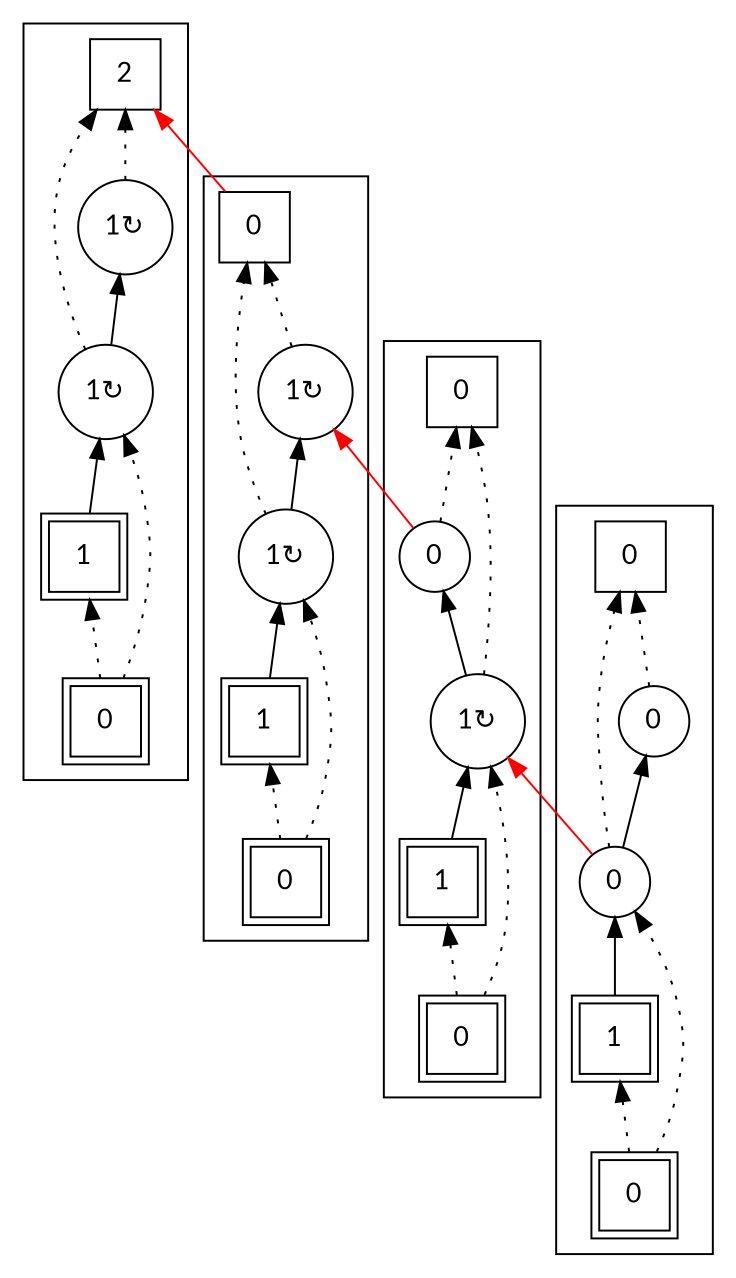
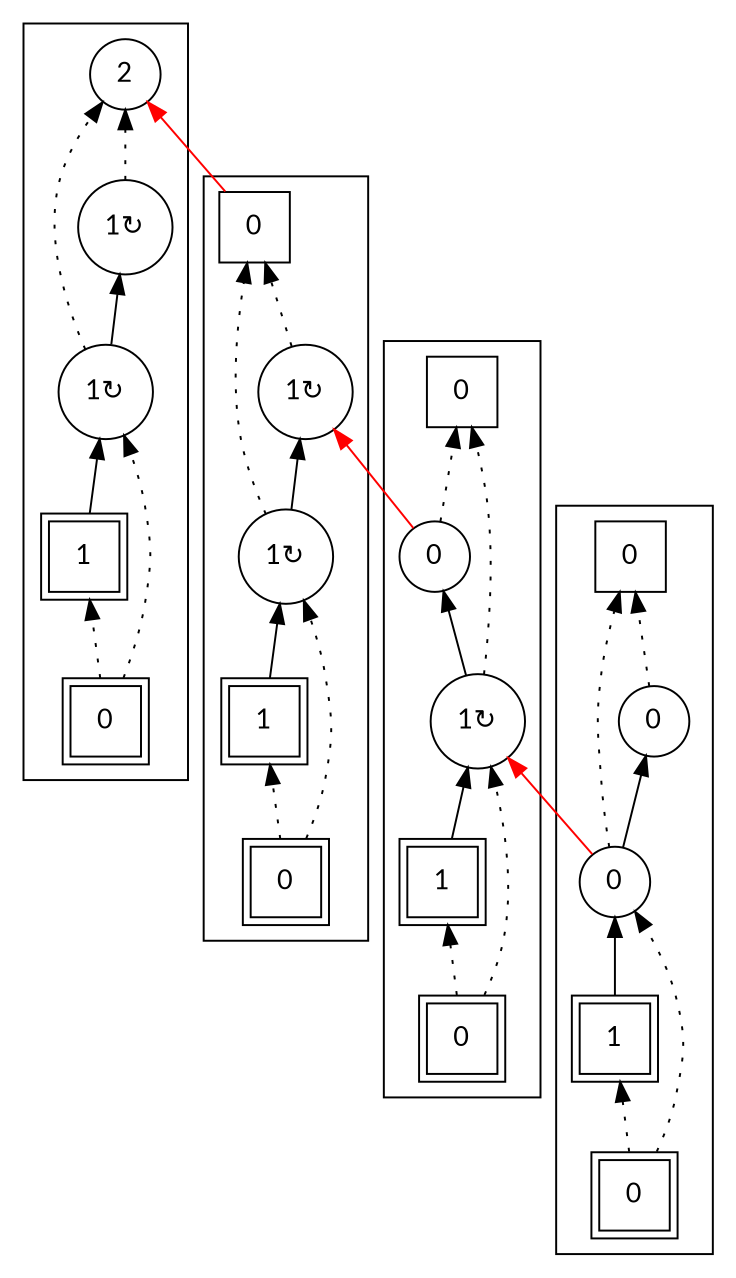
node "2": shape square -> circle
